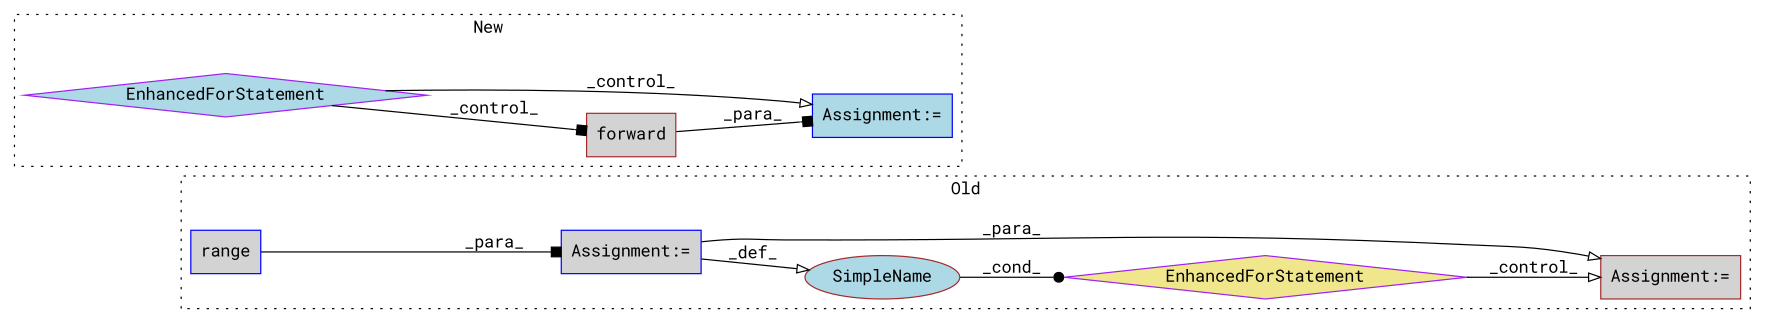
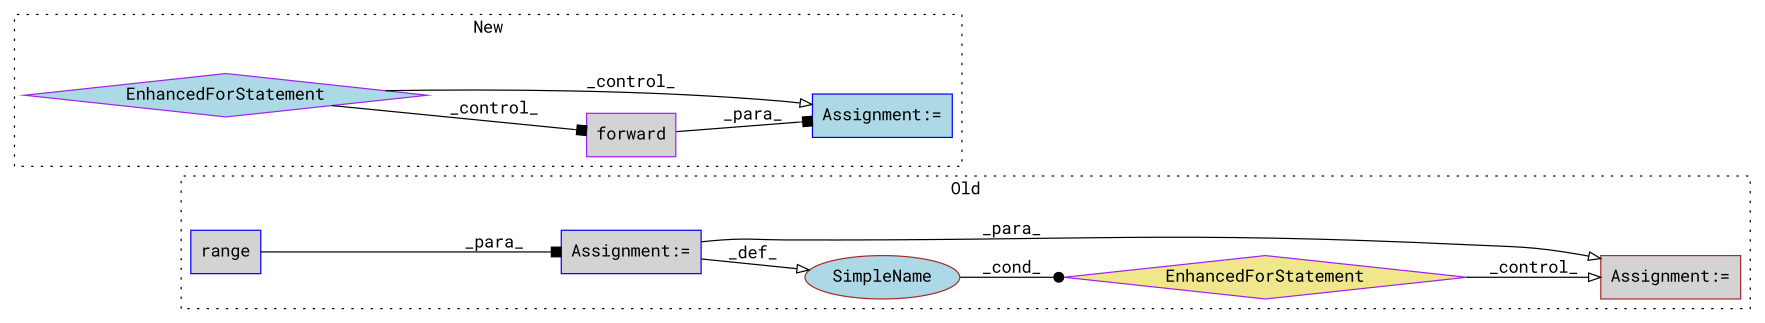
node "forward": color brown -> purple
